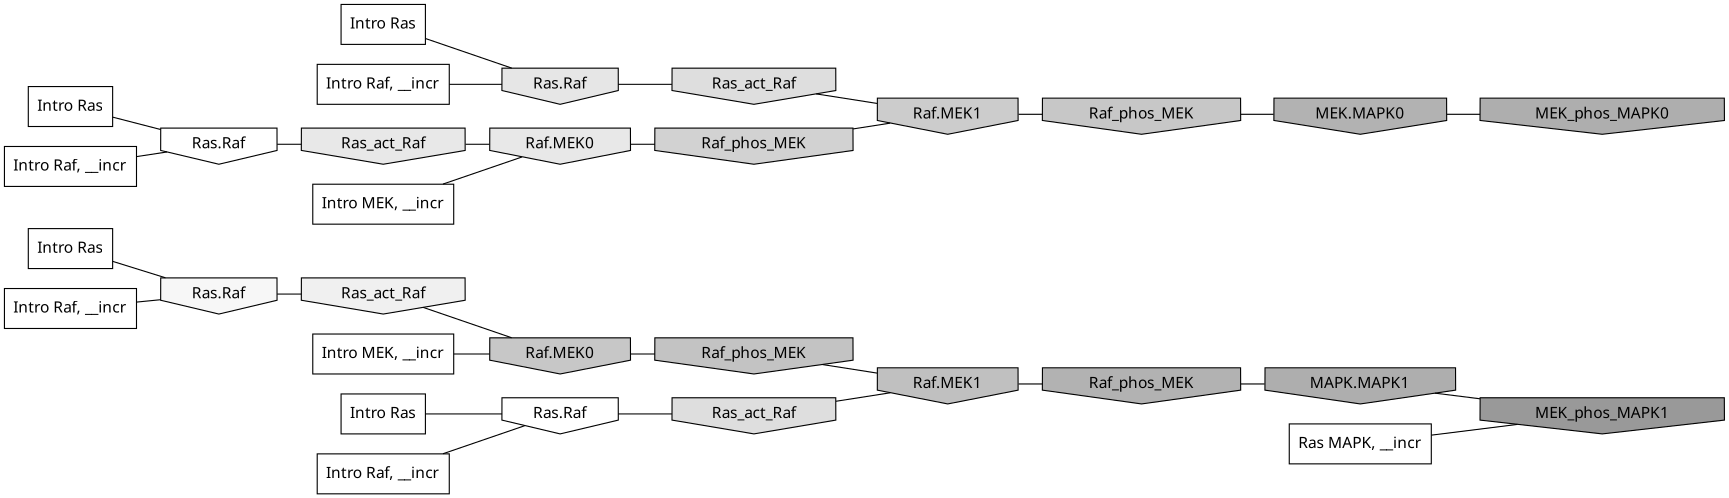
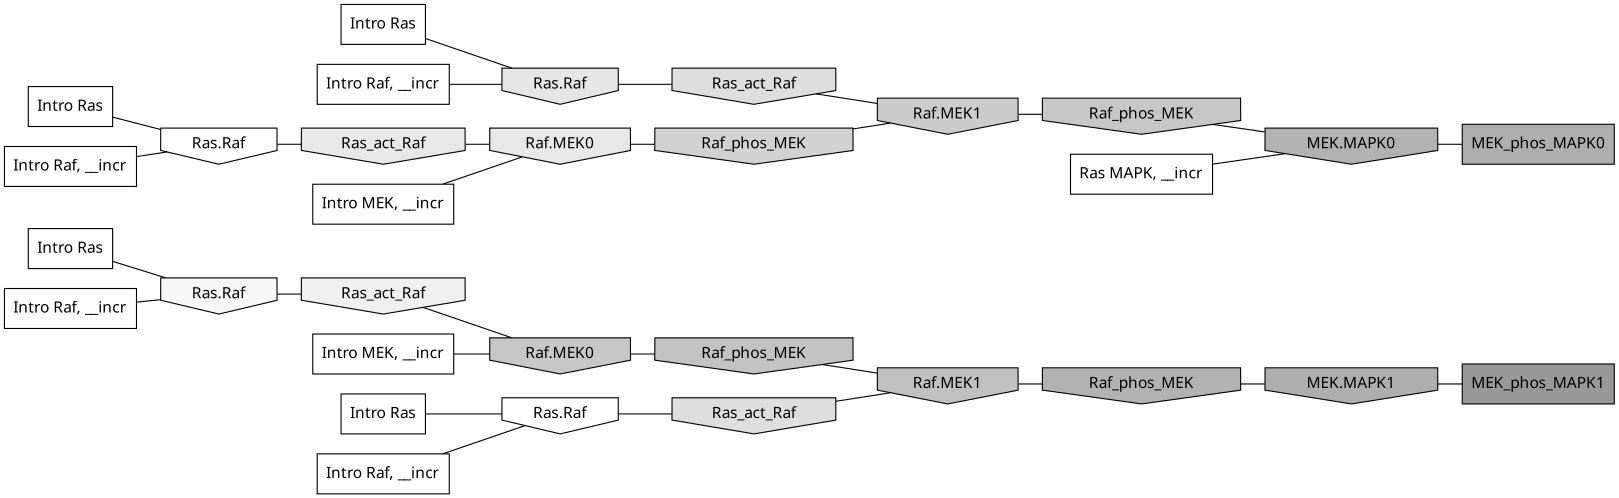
node "MEK_phos_MAPK0": shape invhouse -> box
node "MAPK.MAPK1": label "MAPK.MAPK1" -> "MEK.MAPK1"
node "MEK_phos_MAPK1": shape invhouse -> box
edge "MEK_phos_MAPK1" -- "Ras MAPK, __incr": now "MEK.MAPK0" -- "Ras MAPK, __incr"
